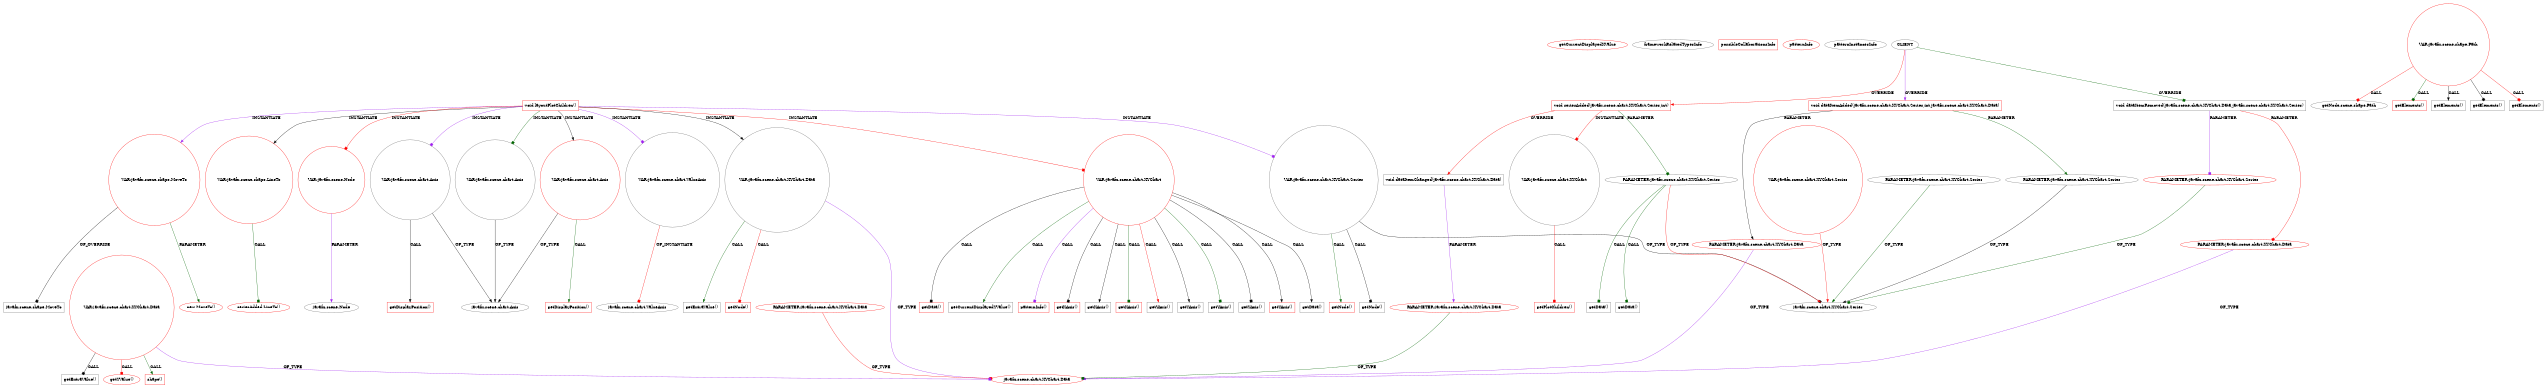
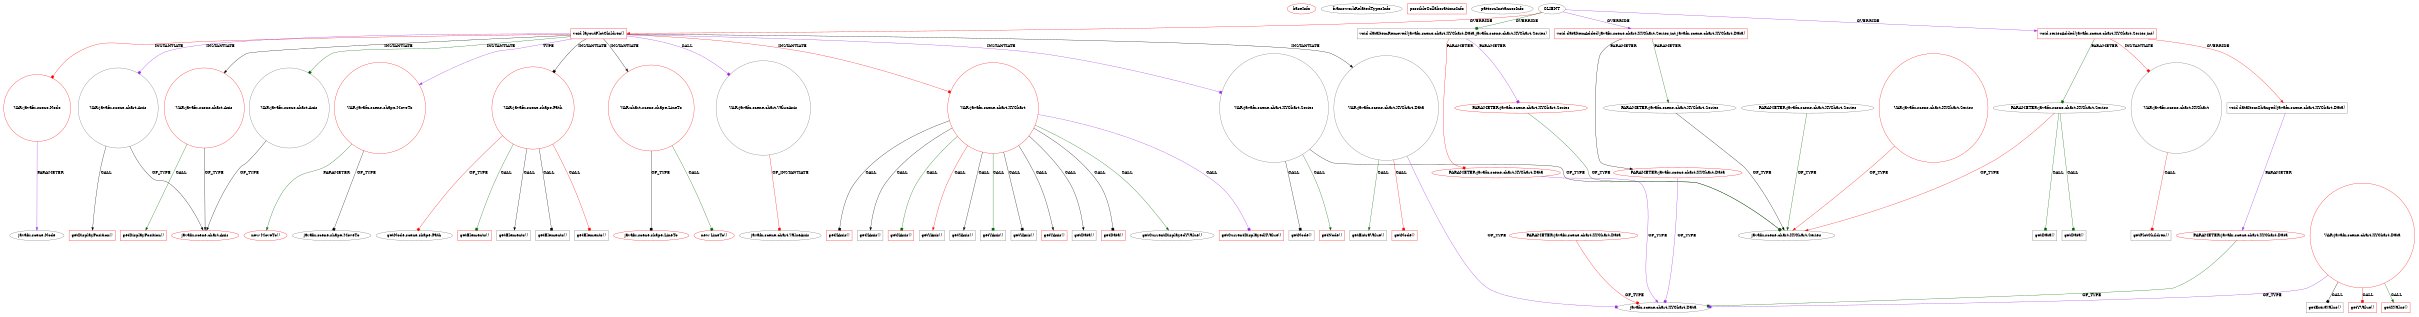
edge "CLIENT" -> "void layoutPlotChildren()": added, label "OVERRIDE"
node "getCurrentDisplayedXValue": label "getCurrentDisplayedXValue" -> "baseInfo"
node "patternInfo": removed
edge "void layoutPlotChildren()" -> "VAR:javafx.scene.shape.Path": added, label "INSTANTIATE"
edge "VAR:javafx.scene.shape.Path" -> "getNode.scene.shape.Path": label "CALL" -> "OF_TYPE"
edge "CLIENT" -> "void seriesAdded(javafx.scene.chart.XYChart.Series,int)": color red -> purple
edge "void layoutPlotChildren()" -> "VAR:javafx.scene.shape.MoveTo": label "INSTANTIATE" -> "TYPE"
edge "void layoutPlotChildren()" -> "VAR:javafx.scene.chart.ValueAxis": label "INSTANTIATE" -> "CALL"
node "VAR:javafx.scene.shape.LineTo": label "VAR:javafx.scene.shape.LineTo" -> "VAR:chart.scene.shape.LineTo"
node "javafx.scene.shape.LineTo": added
edge "VAR:javafx.scene.shape.MoveTo" -> "javafx.scene.shape.MoveTo": label "OF_OVERRIDE" -> "OF_TYPE"
node "javafx.scene.shape.MoveTo": shape box -> ellipse
node "seriesAdded LineTo()": label "seriesAdded LineTo()" -> "new LineTo()"
node "javafx.scene.chart.Axis": color gray40 -> red
node "getCurrentDisplayedYValue()": shape box -> ellipse
node "patternInfo()": label "patternInfo()" -> "getCurrentDisplayedXValue()"
node "getPlotChildren()": color red -> gray40
node "getYValue()": shape ellipse -> box
node "shape()": label "shape()" -> "getXValue()"
node "javafx.scene.chart.XYChart.Data": color red -> gray40
